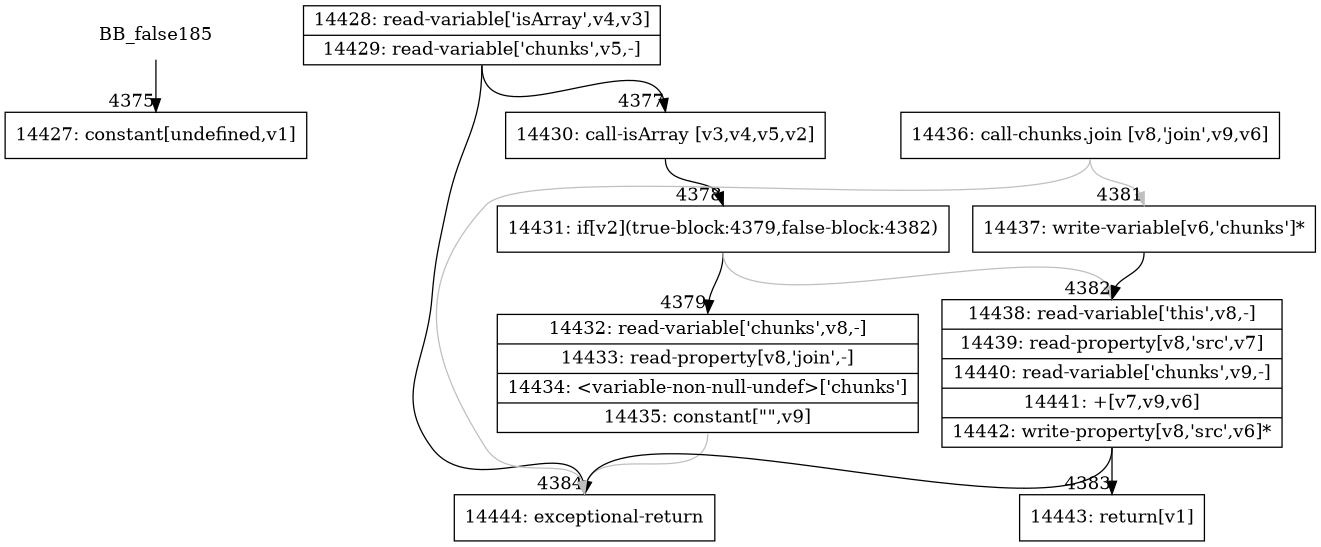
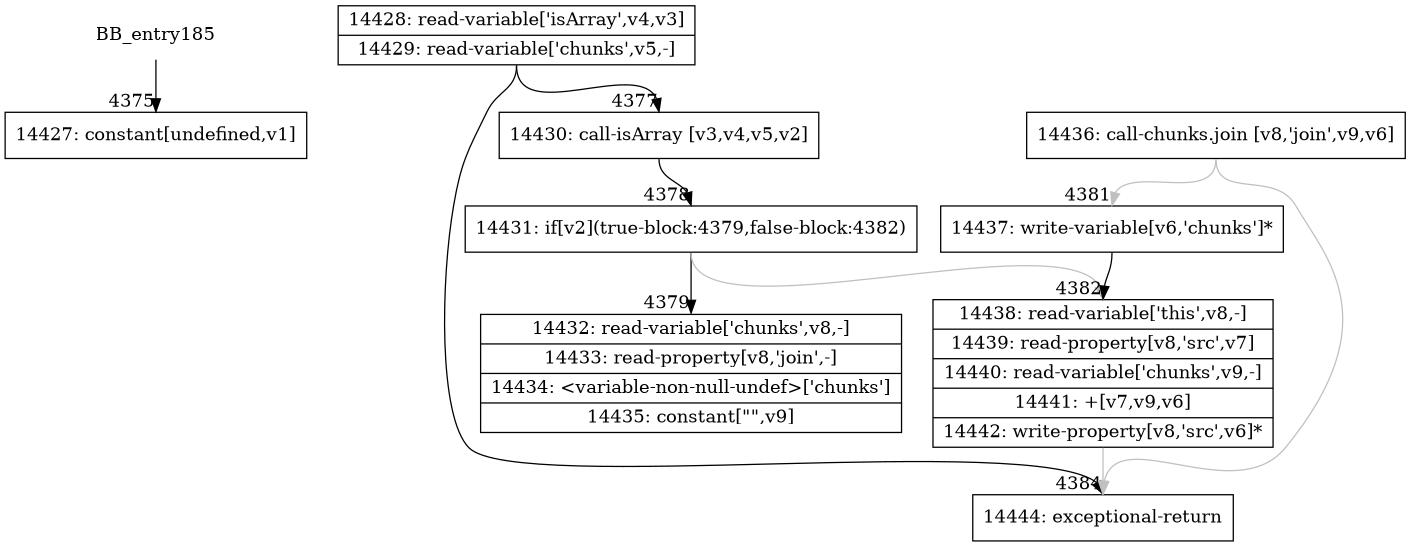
node "BB_false185": label "BB_false185" -> "BB_entry185"
edge "14432: read-variable['chunks',v8,-]" -> "14444: exceptional-return": removed
edge "14438: read-variable['this',v8,-]" -> "14444: exceptional-return": color black -> gray
node "14443: return[v1]": removed
